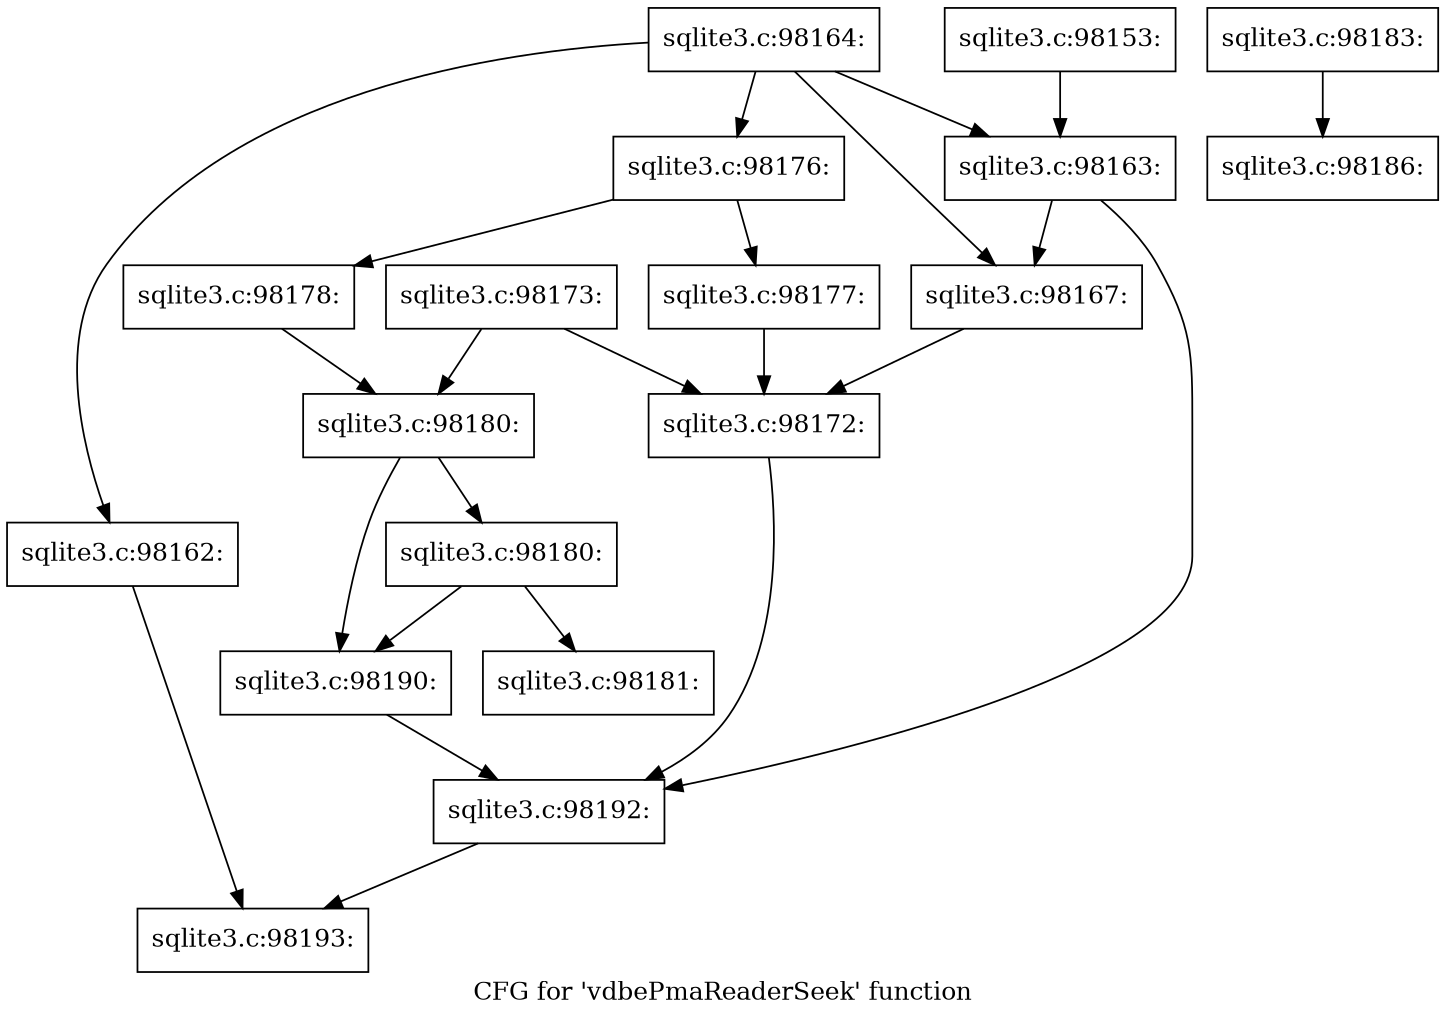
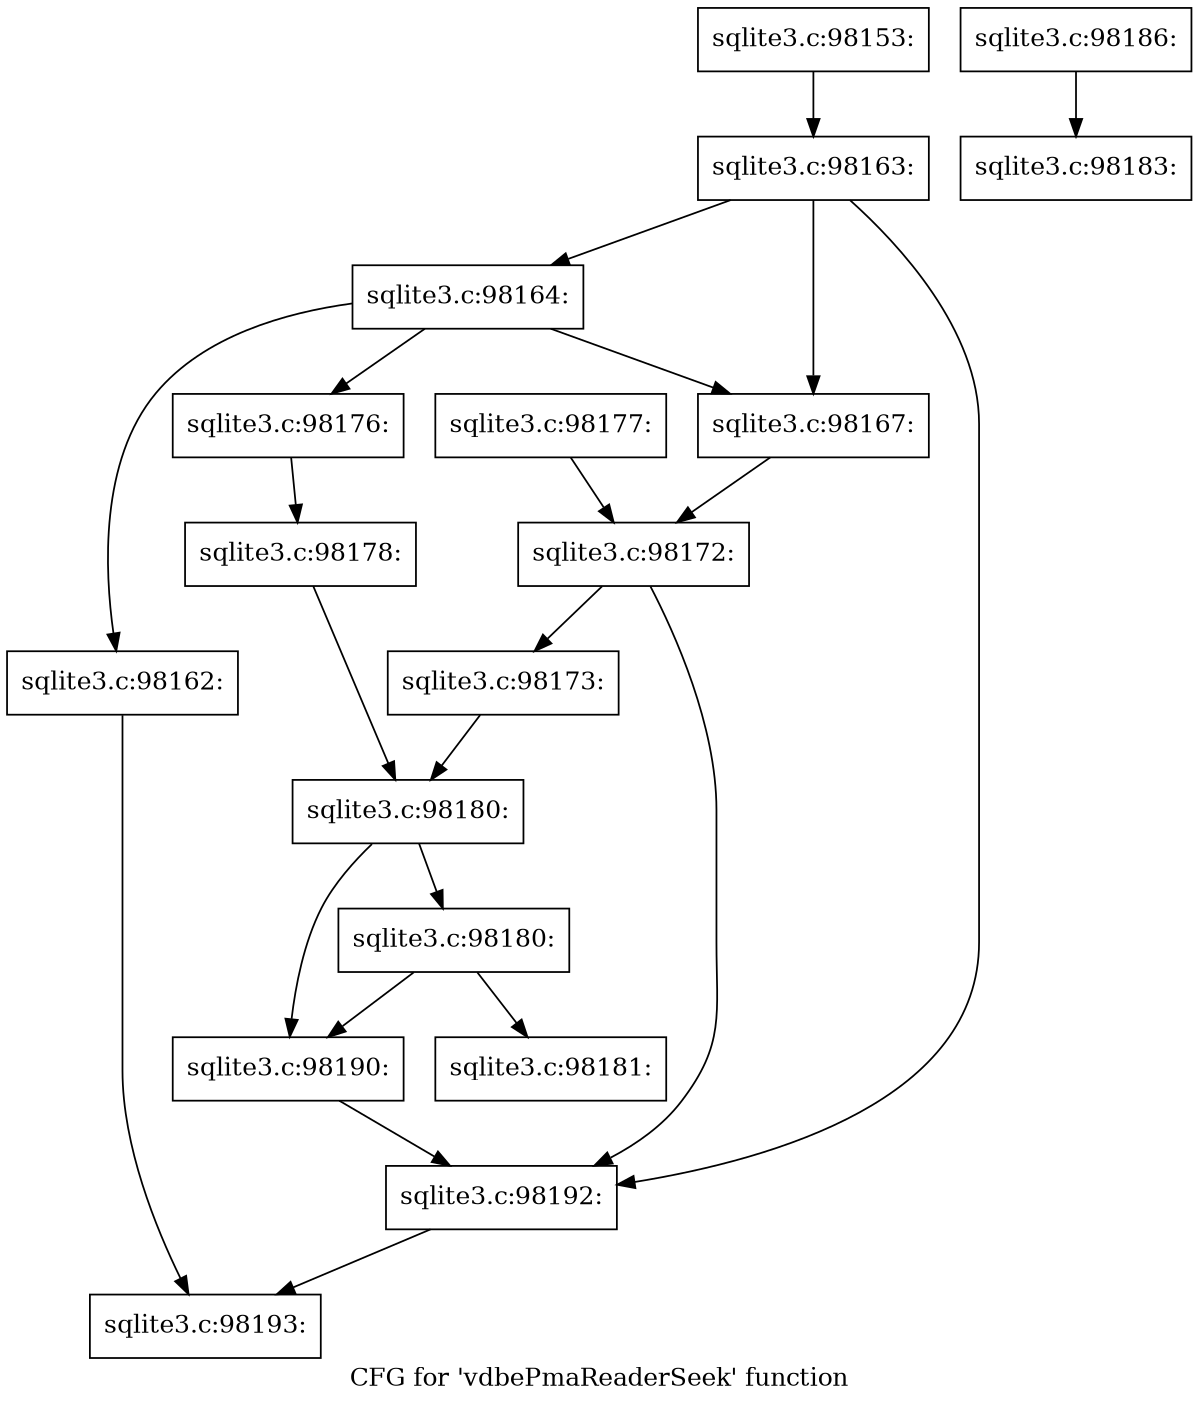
edge "sqlite3.c:98183:" -> "sqlite3.c:98186:": reversed
edge "sqlite3.c:98164:" -> "sqlite3.c:98163:": reversed
edge "sqlite3.c:98176:" -> "sqlite3.c:98177:": removed
edge "sqlite3.c:98173:" -> "sqlite3.c:98172:": reversed
